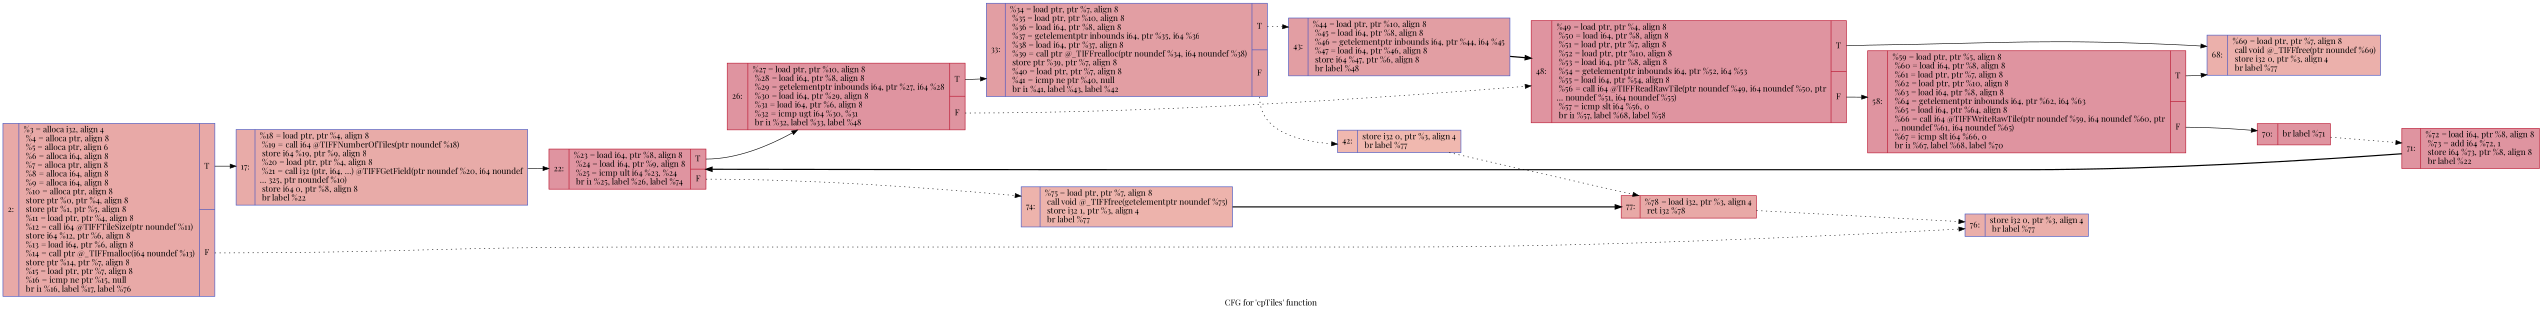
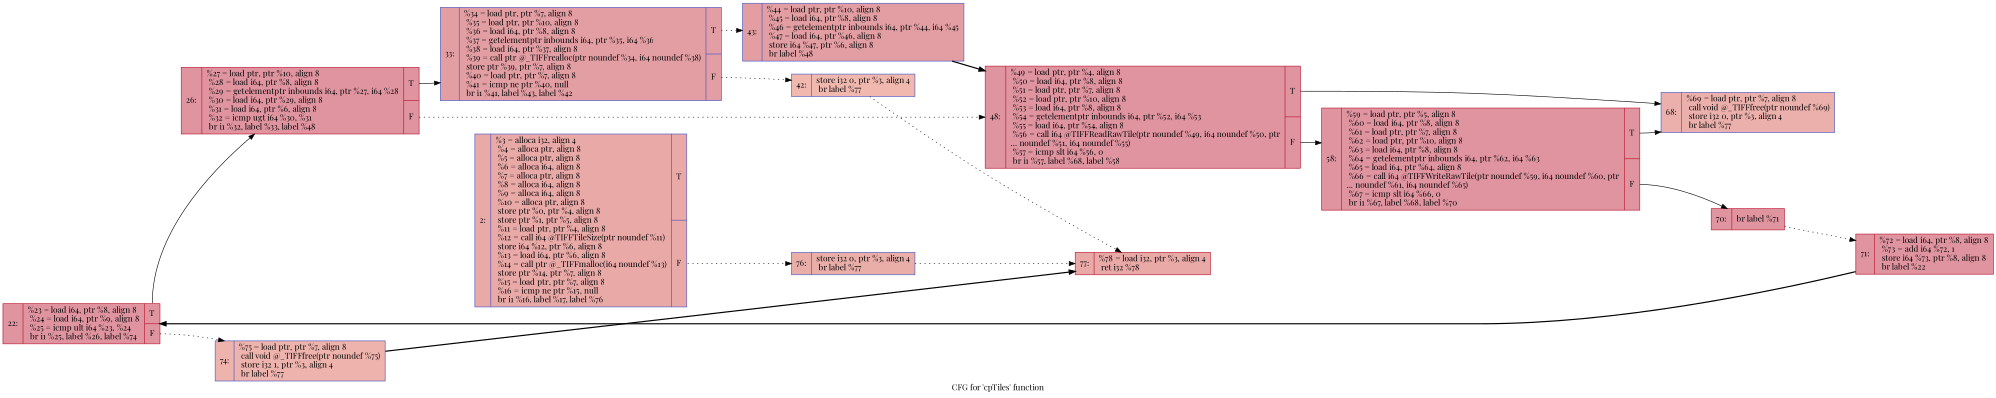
node "2:": text "%5 = alloca ptr, align 6" -> "%5 = alloca ptr, align 8"
node "17:": removed
node "74:": text "call void @_TIFFfree(getelementptr noundef %75)" -> "call void @_TIFFfree(ptr noundef %75)"
edge "77:" -> "76:": reversed
